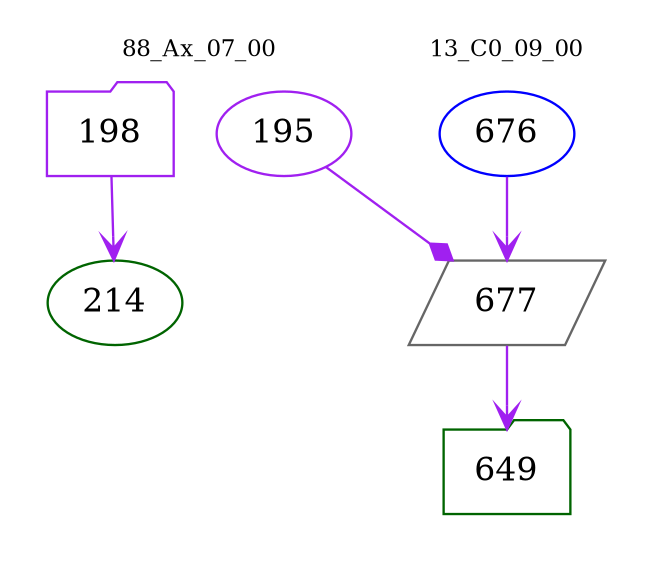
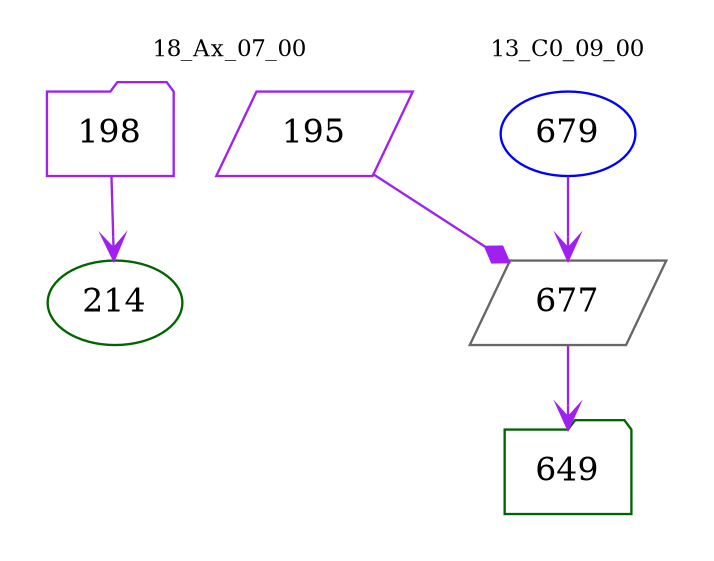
cluster "88_Ax_07_00": label "88_Ax_07_00" -> "18_Ax_07_00"
node "195": shape ellipse -> parallelogram
node "676": label "676" -> "679"
